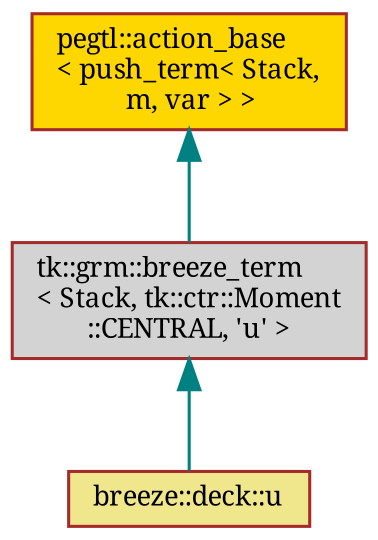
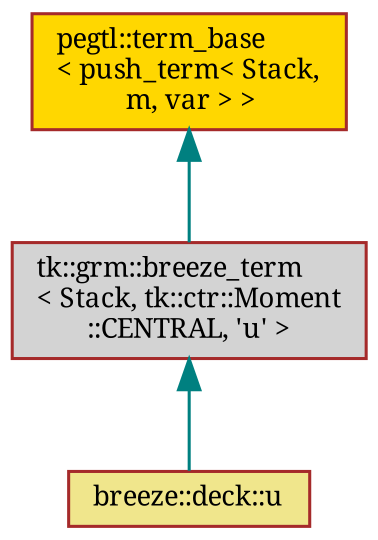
node "pegtl::action_base < push_term< Stack, m, var > >": label "pegtl::action_base < push_term< Stack, m, var > >" -> "pegtl::term_base < push_term< Stack, m, var > >"
